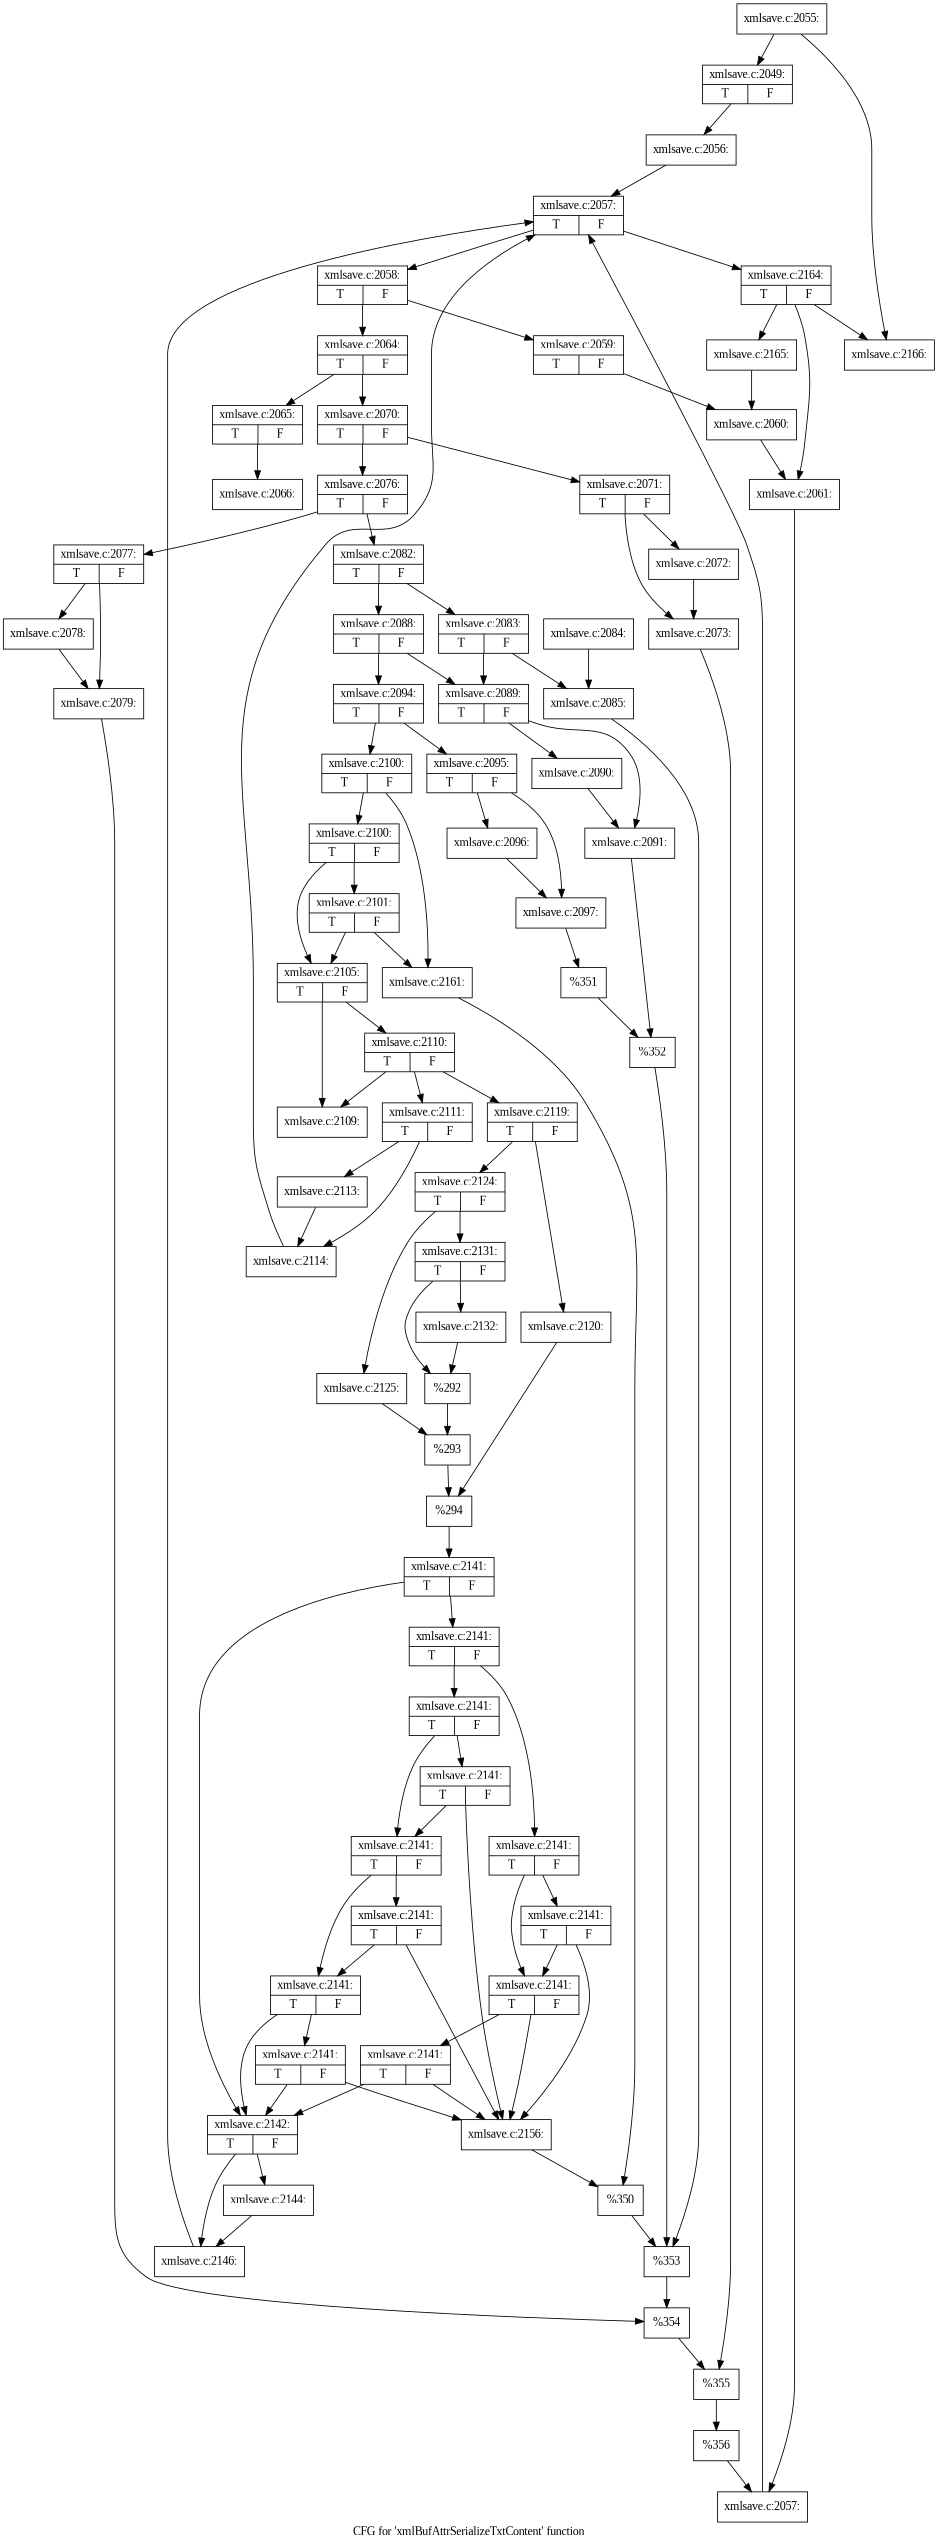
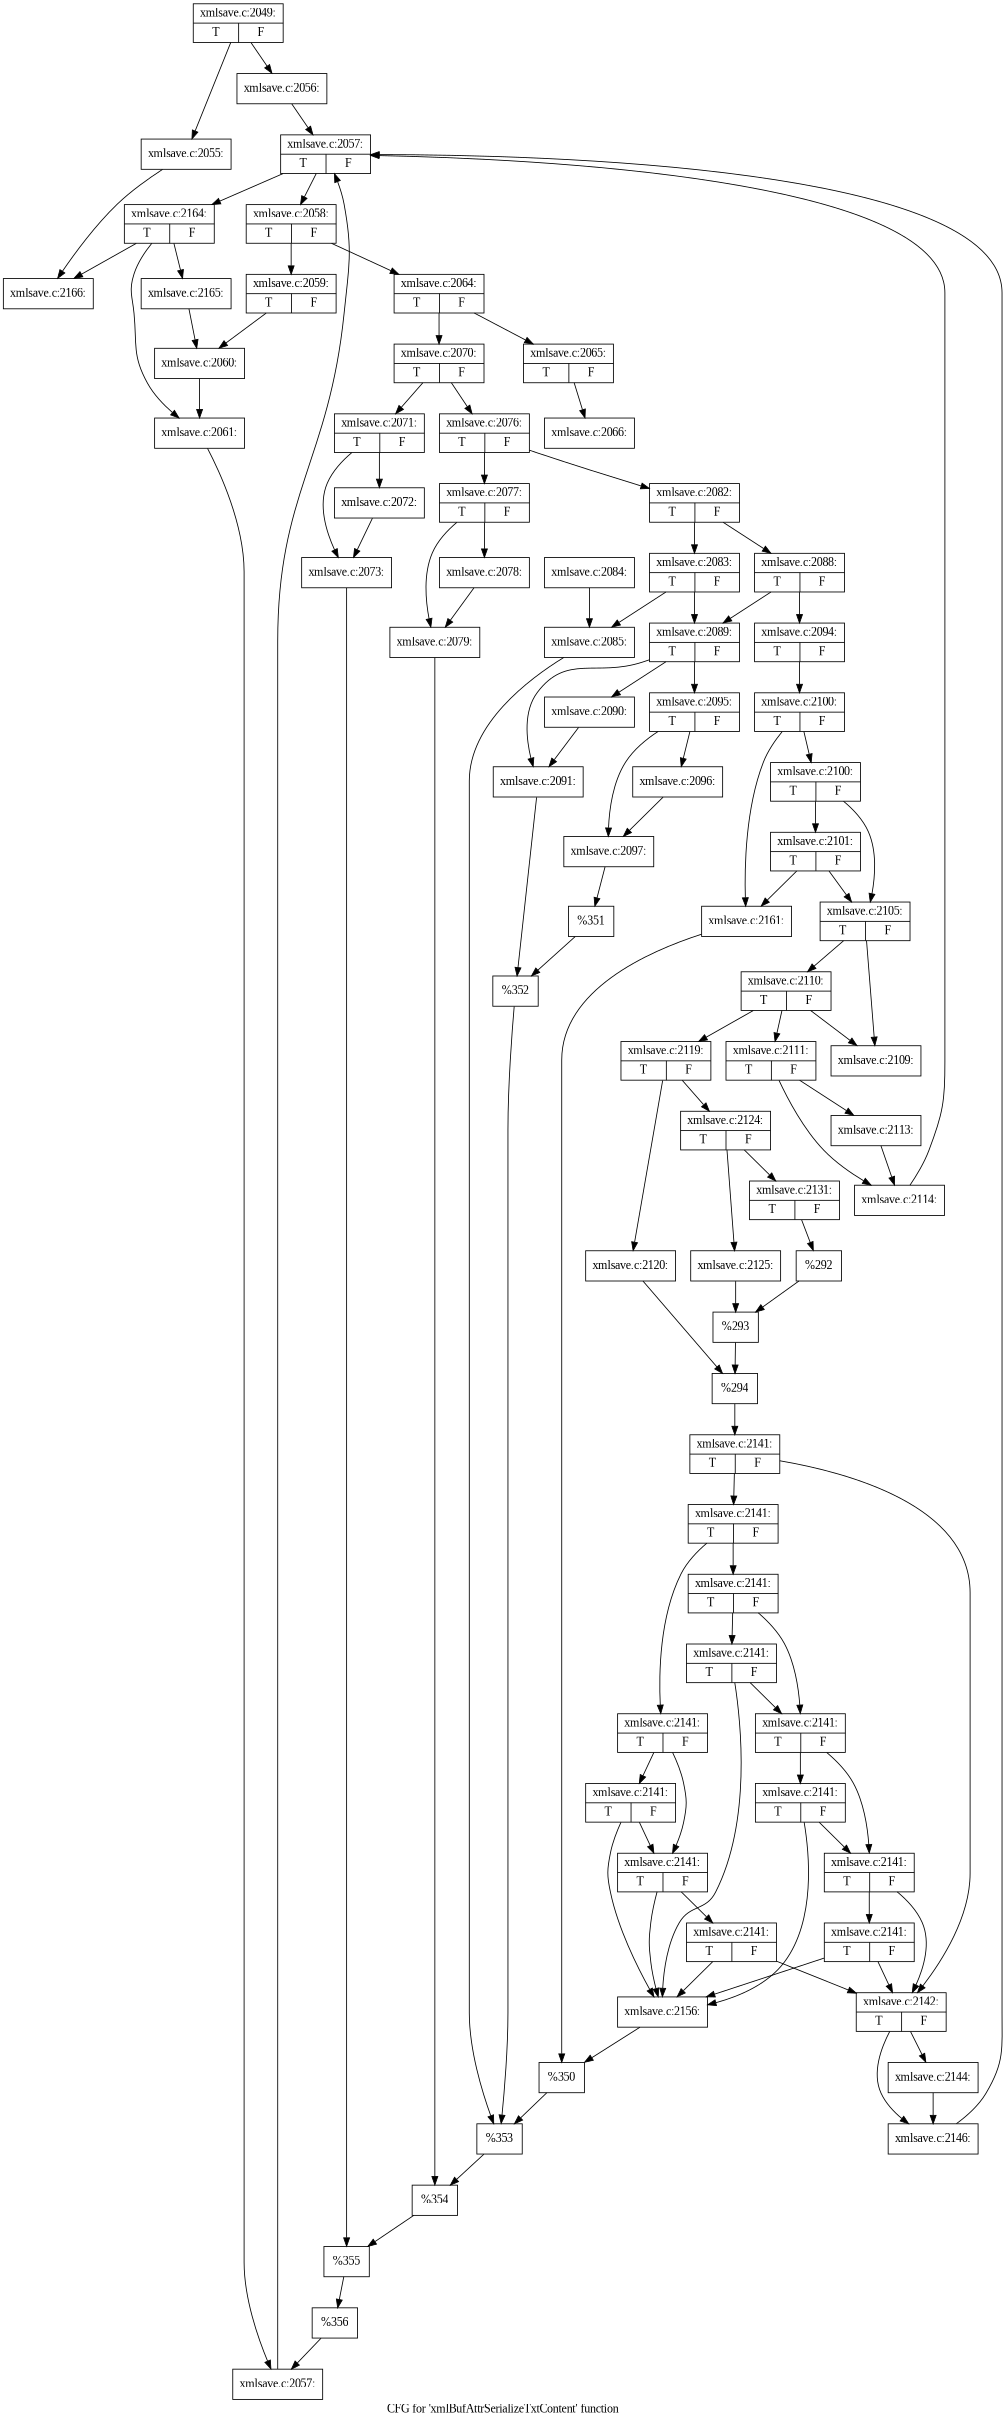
edge "xmlsave.c:2055:" -> "xmlsave.c:2049:": reversed
edge "xmlsave.c:2094:" -> "xmlsave.c:2095:": now "xmlsave.c:2089:" -> "xmlsave.c:2095:"
node "xmlsave.c:2132:": removed
